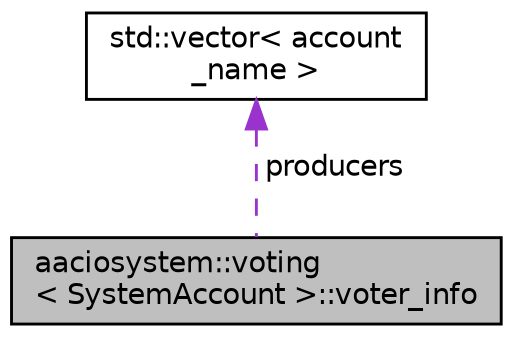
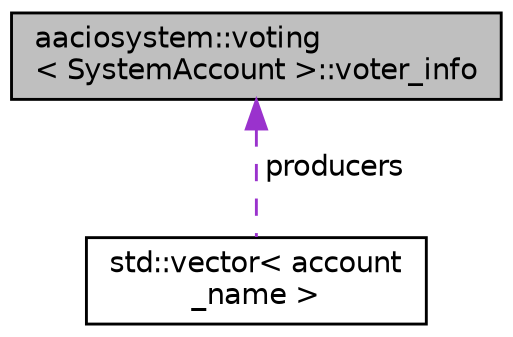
edge "aaciosystem::voting < SystemAccount >::voter_info" -> "std::vector< account _name >": reversed
